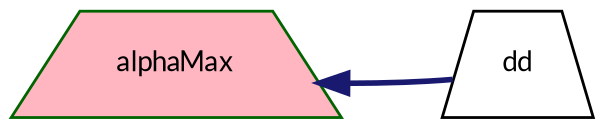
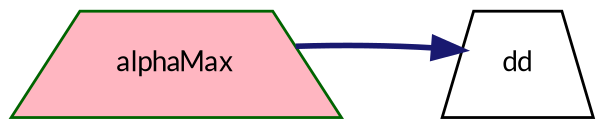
edge "dd" -> "alphaMax": reversed
